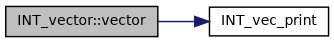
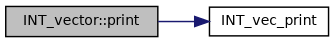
node "INT_vector::vector": label "INT_vector::vector" -> "INT_vector::print"
